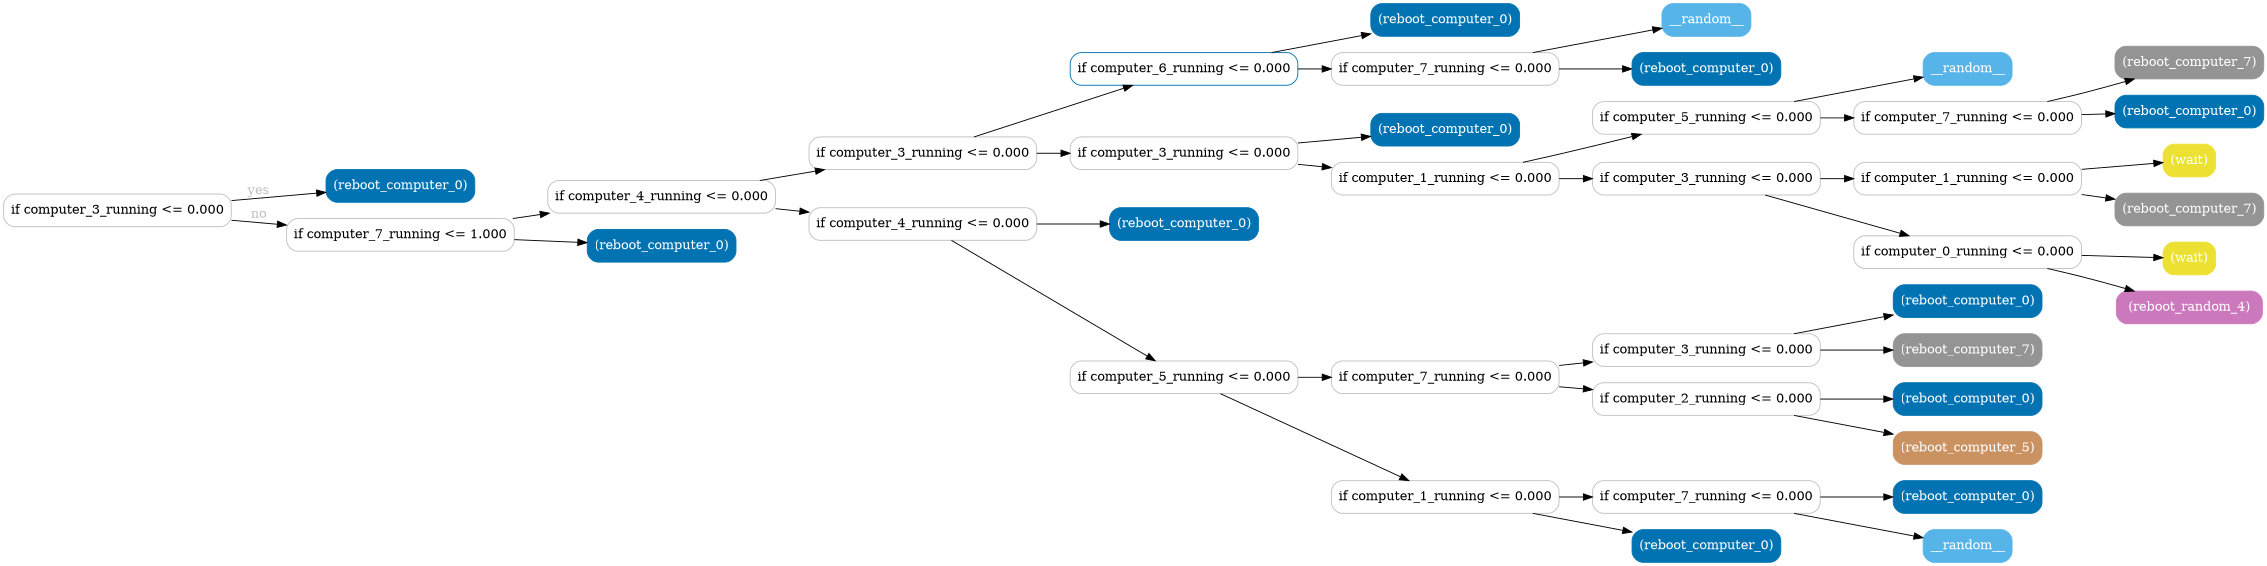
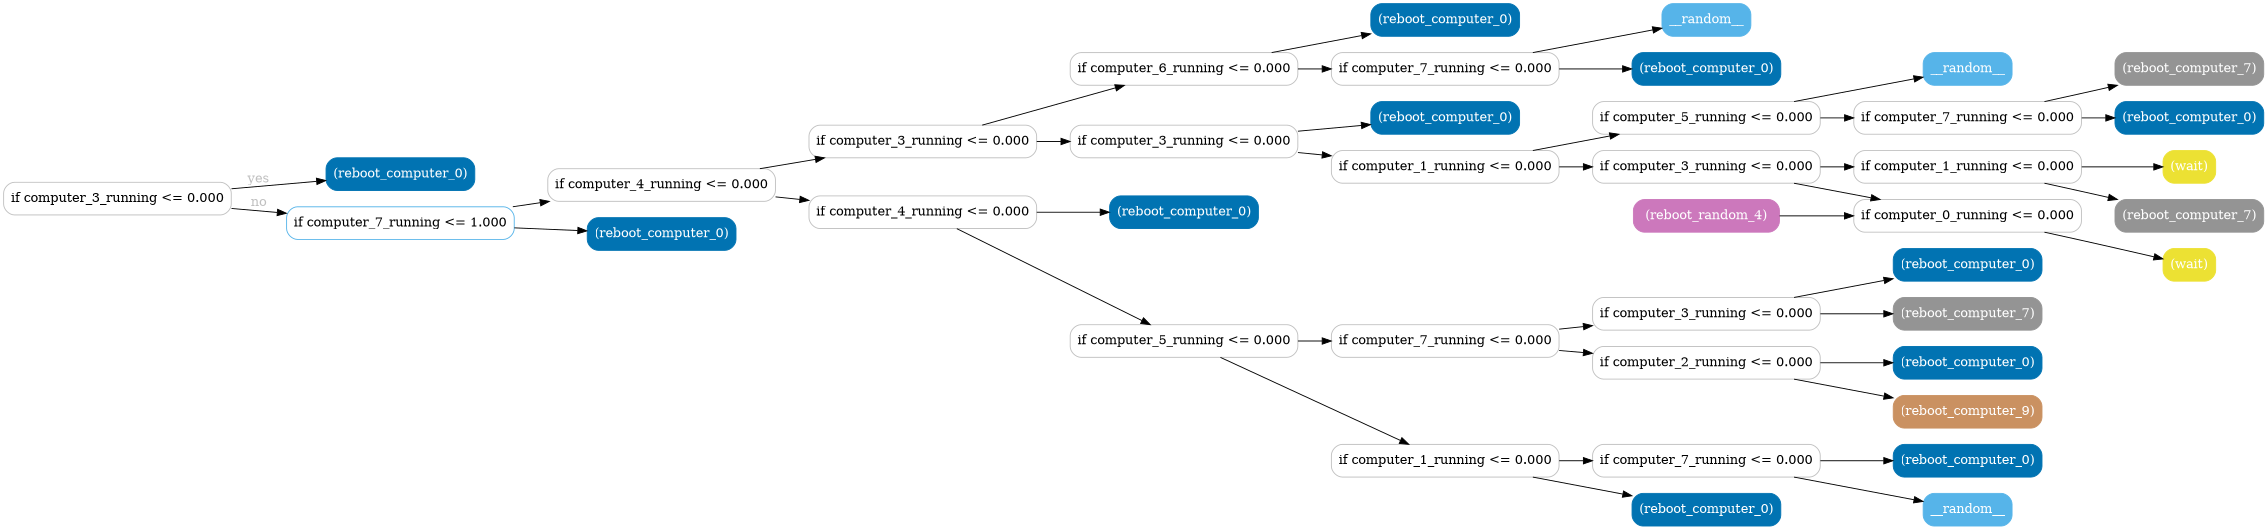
node "if computer_6_running <= 0.000": color #0173b2 -> gray
node "if computer_7_running <= 1.000": color gray -> #56b4e9
edge "if computer_0_running <= 0.000" -> "(reboot_random_4)": reversed
node "(reboot_computer_5)": label "(reboot_computer_5)" -> "(reboot_computer_9)"
